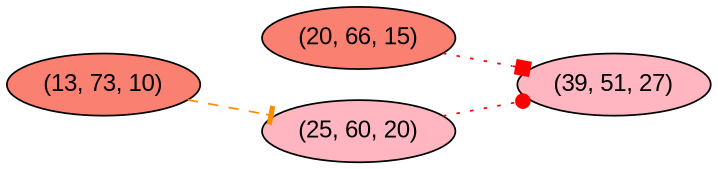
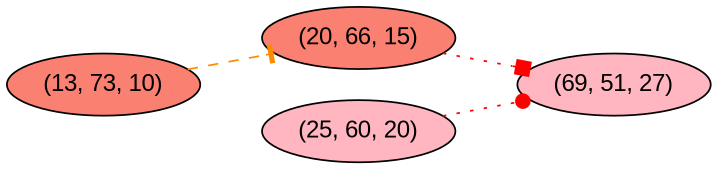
node "(39, 51, 27)": label "(39, 51, 27)" -> "(69, 51, 27)"
edge "(13, 73, 10)" -> "(25, 60, 20)": now "(13, 73, 10)" -> "(20, 66, 15)"
